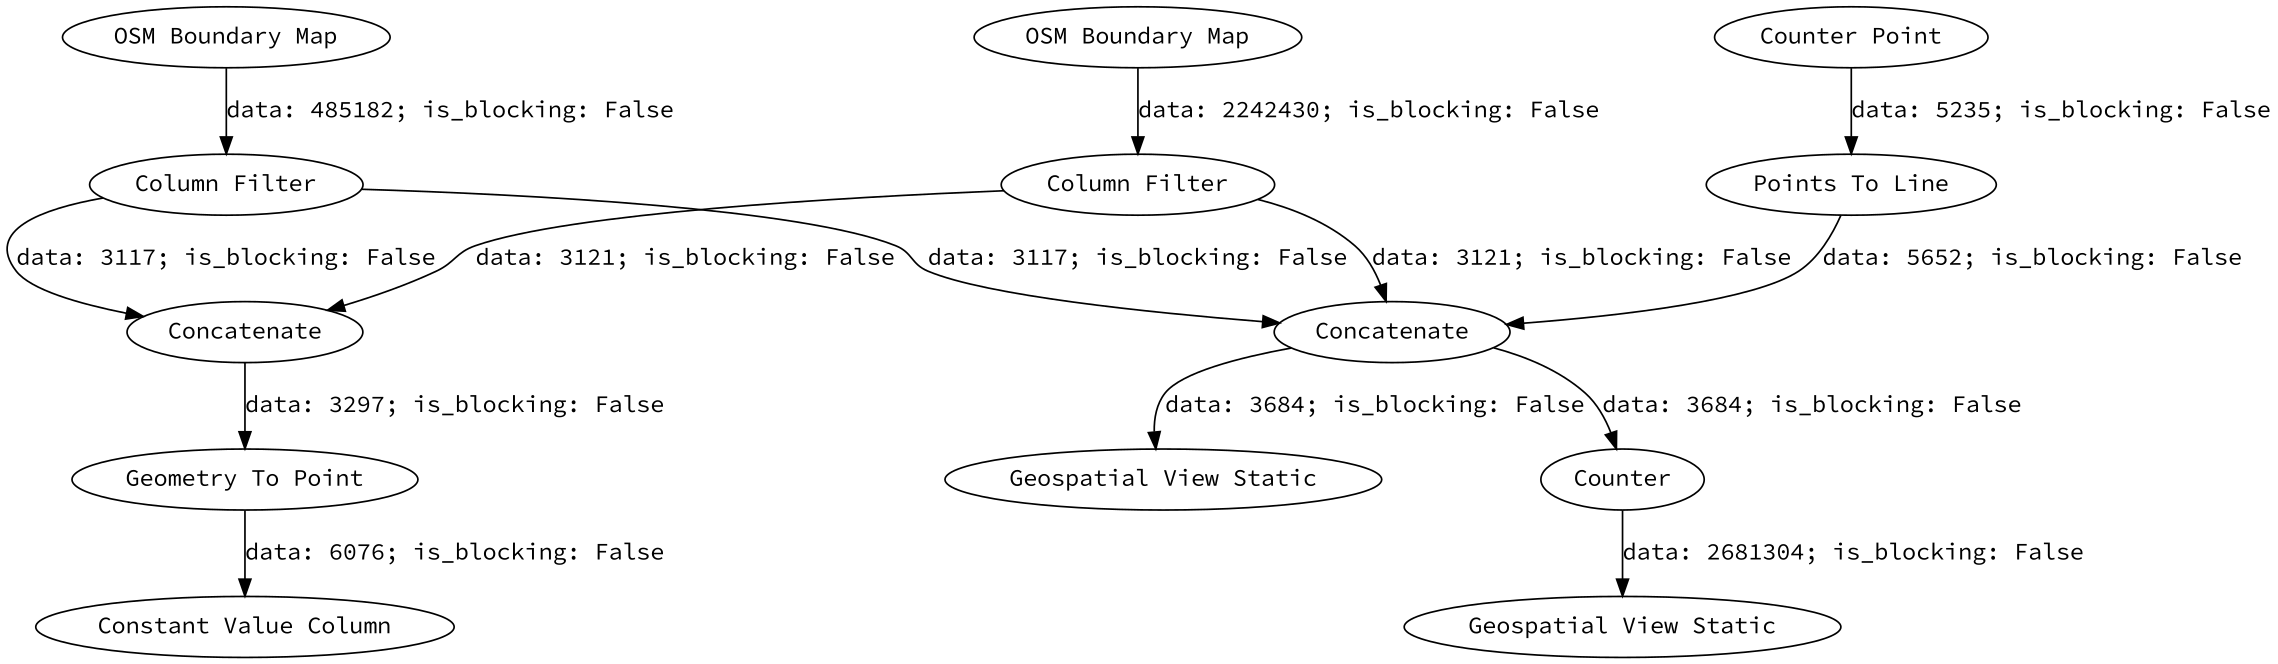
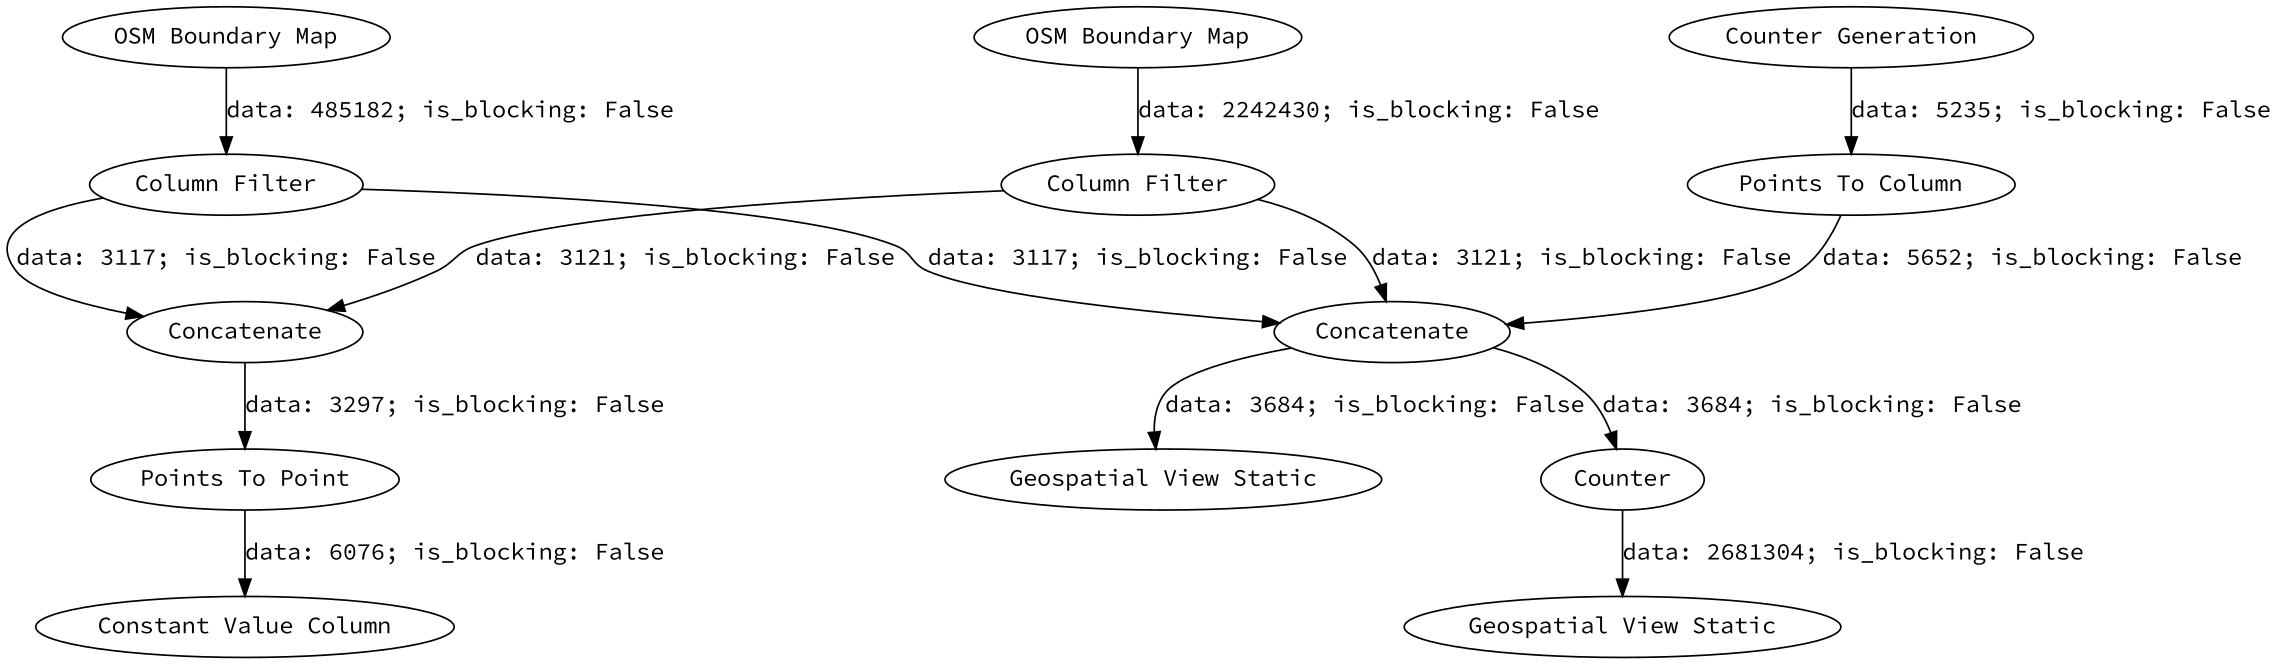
node "Counter Point": label "Counter Point" -> "Counter Generation"
node "Points To Line": label "Points To Line" -> "Points To Column"
node "Geometry To Point": label "Geometry To Point" -> "Points To Point"
